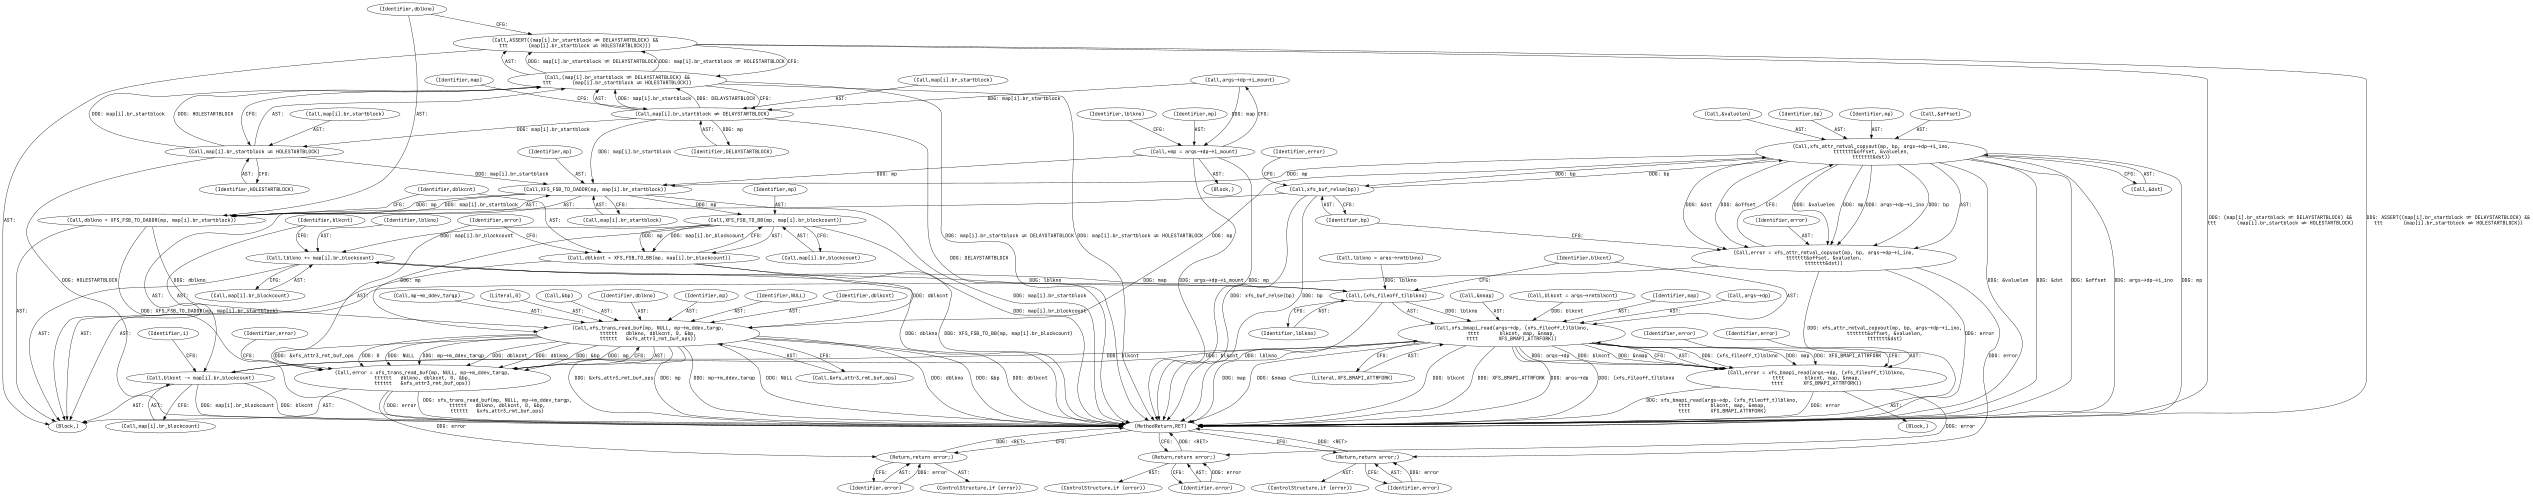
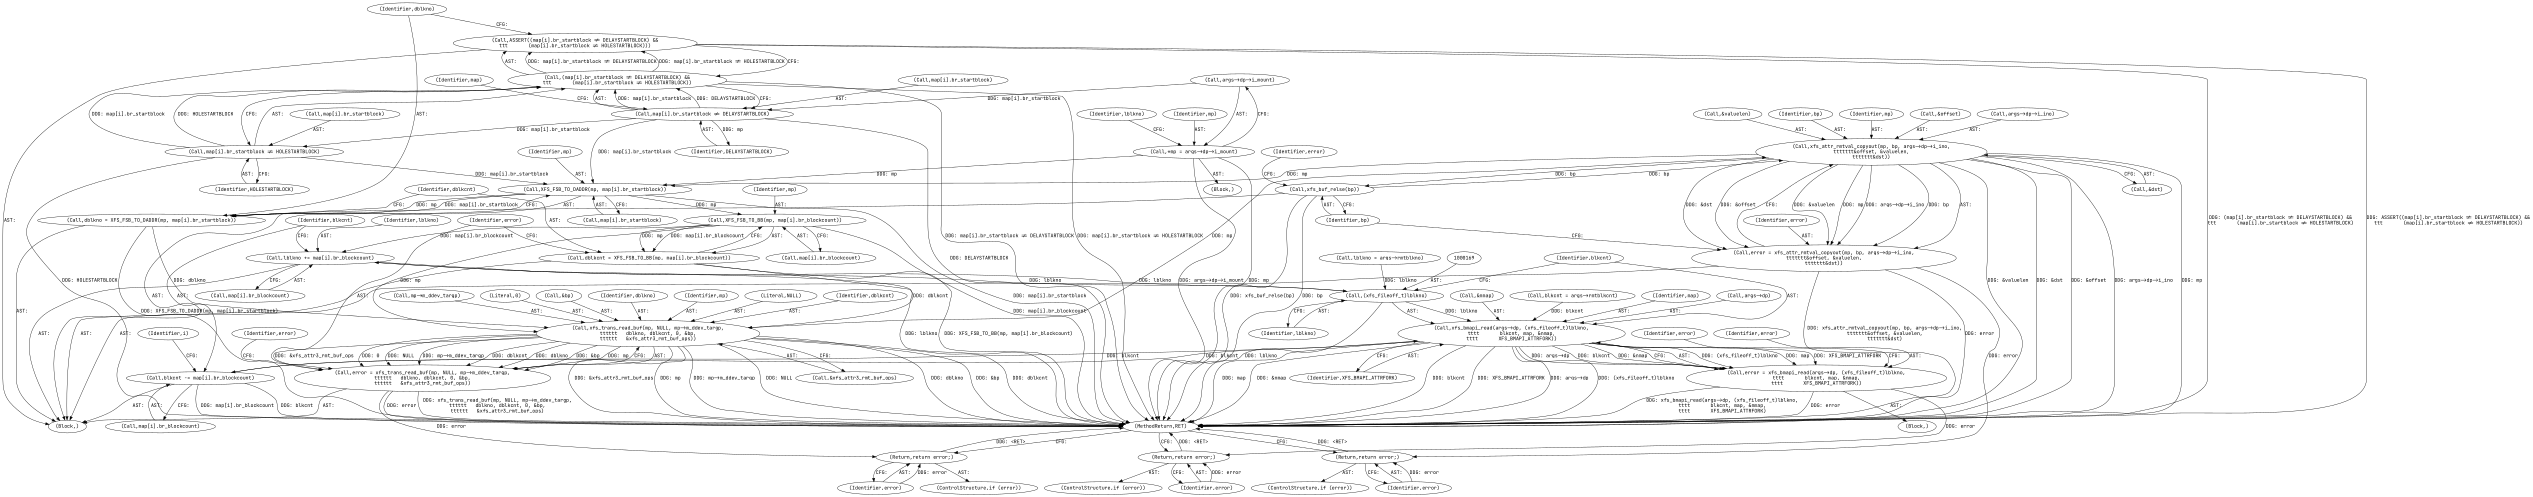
edge "(Call,args->dp->i_mount)" -> "(Call,*mp = args->dp->i_mount)": label "DDG: map" -> "AST: "
node "(Call,args->dp->i_ino)": added
edge "(Call,dblkno = XFS_FSB_TO_DADDR(mp, map[i].br_startblock))" -> "(Call,XFS_FSB_TO_DADDR(mp, map[i].br_startblock))": label "AST: " -> "CFG: "
node "1000169": added
edge "(Call,lblkno += map[i].br_blockcount)" -> "(Call,(xfs_fileoff_t)lblkno)": label "DDG: map" -> "DDG: lblkno"
node "(Identifier,NULL)": label "(Identifier,NULL)" -> "(Literal,NULL)"
edge "(Call,lblkno += map[i].br_blockcount)" -> "(MethodReturn,RET)": label "DDG: dblkno" -> "DDG: lblkno"
node "(Literal,XFS_BMAPI_ATTRFORK)": label "(Literal,XFS_BMAPI_ATTRFORK)" -> "(Identifier,XFS_BMAPI_ATTRFORK)"
